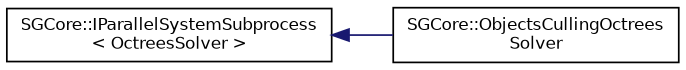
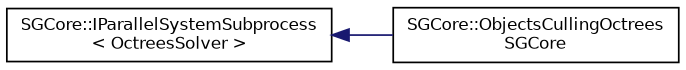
node "SGCore::ObjectsCullingOctrees Solver": label "SGCore::ObjectsCullingOctrees Solver" -> "SGCore::ObjectsCullingOctrees SGCore"
